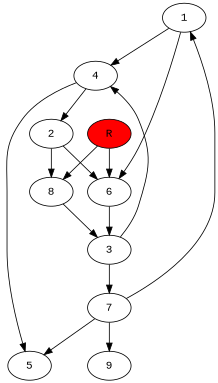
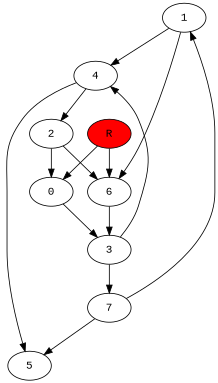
node "8": label "8" -> "0"
node "9": removed
